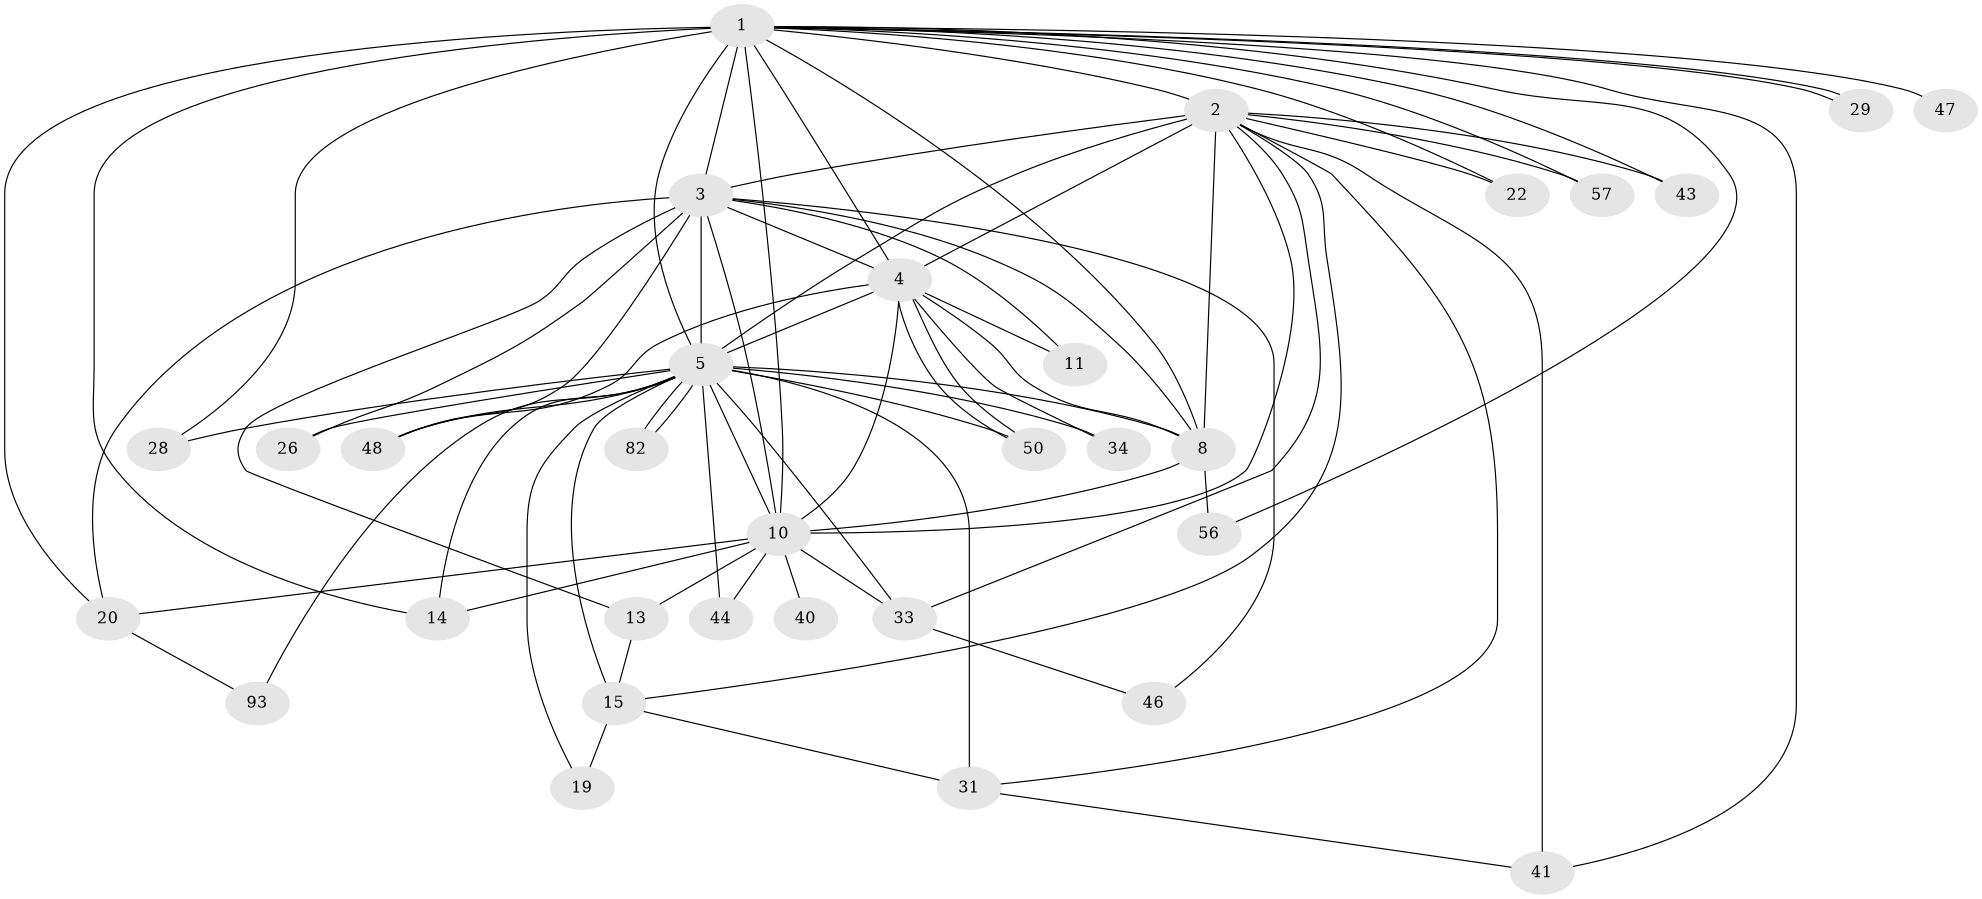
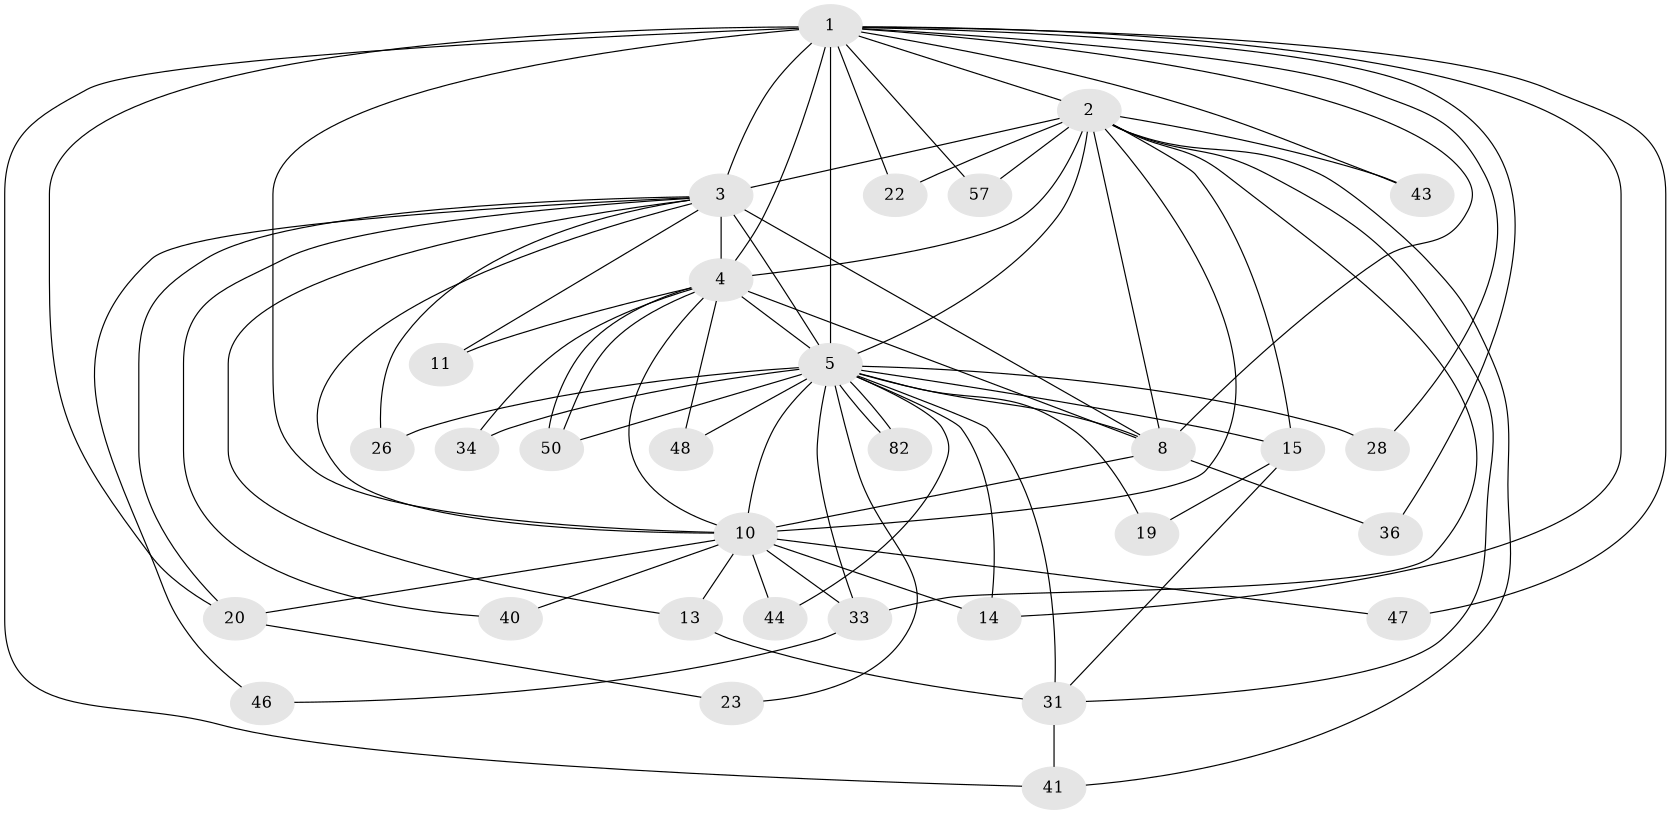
node "29": removed
edge "3" -- "48": now "3" -- "40"
node "56": label "56" -> "36"
edge "10" -- "47": added
edge "13" -- "15": now "13" -- "31"
node "93": label "93" -> "23"
